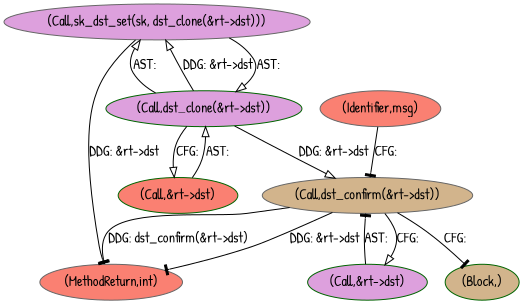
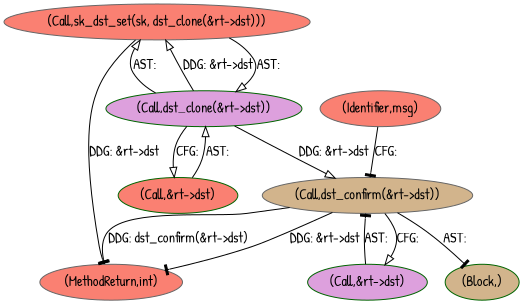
node "(Call,sk_dst_set(sk, dst_clone(&rt->dst)))": fillcolor plum -> salmon
edge "(Call,dst_confirm(&rt->dst))" -> "(Block,)": label "CFG: " -> "AST: "
